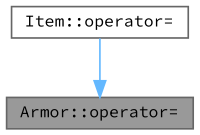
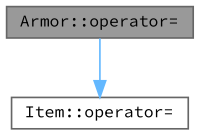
edge "Item::operator=" -> "Armor::operator=": reversed
